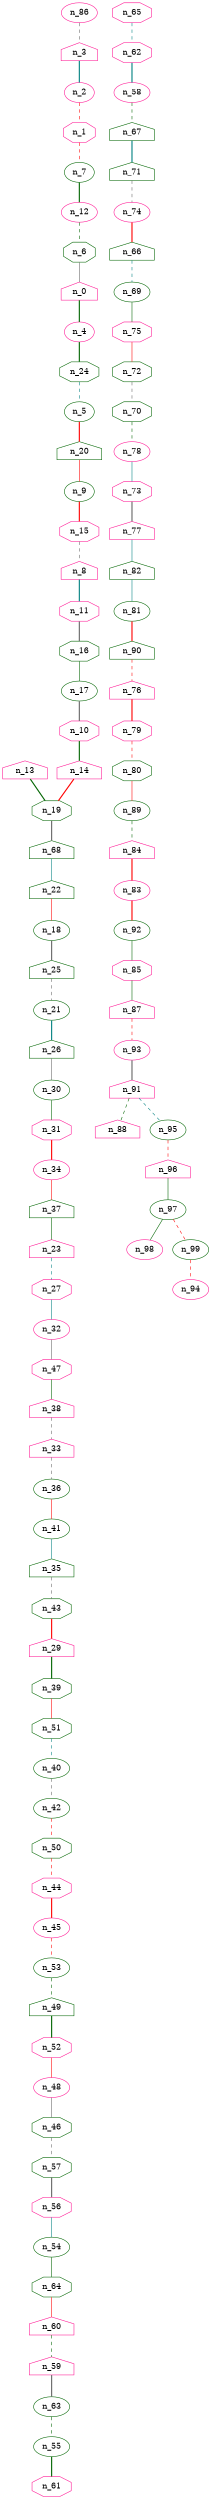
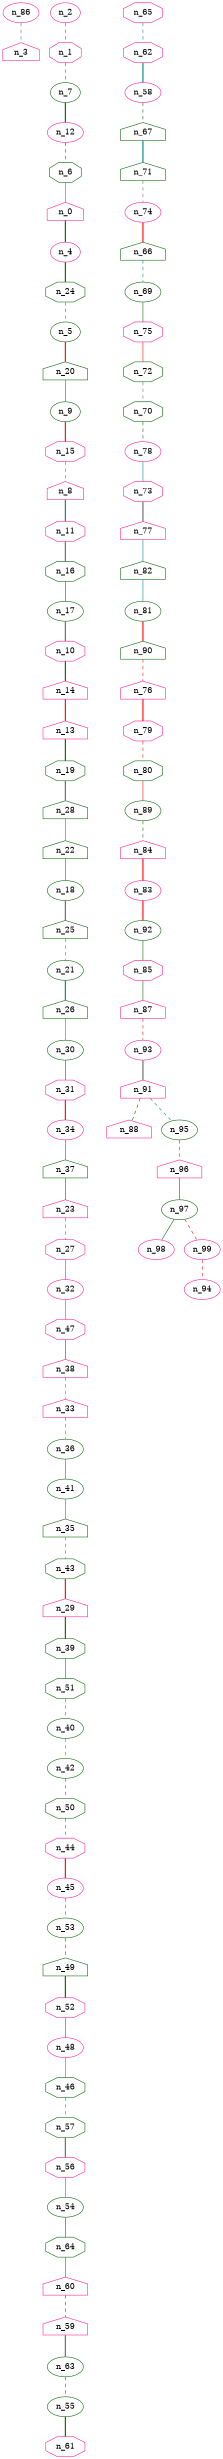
edge "n_3" -- "n_2": removed
edge "n_14" -- "n_19": now "n_14" -- "n_13"
node "n_68": label "n_68" -> "n_28"
node "n_99": color darkgreen -> deeppink
